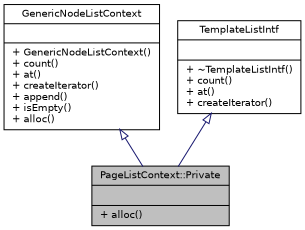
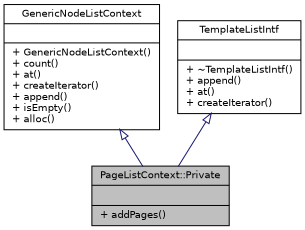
node "TemplateListIntf": text "+ count()" -> "+ append()"
node "PageListContext::Private": text "+ alloc()" -> "+ addPages()"
